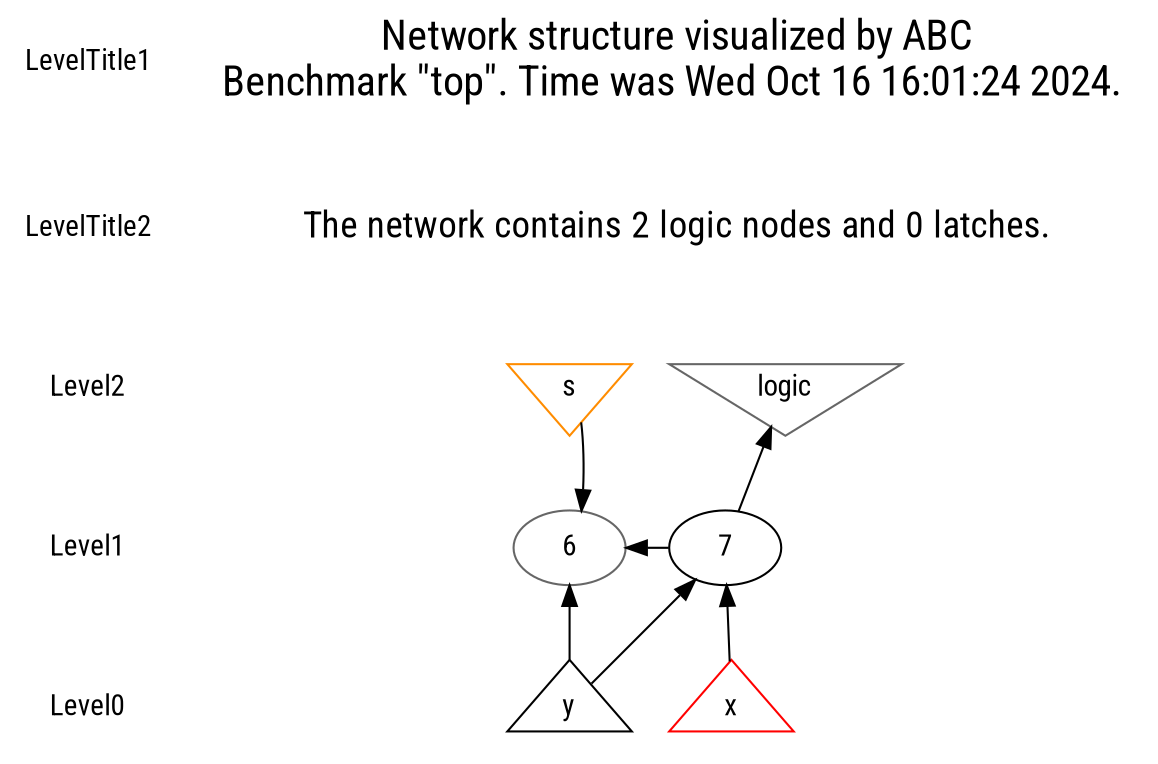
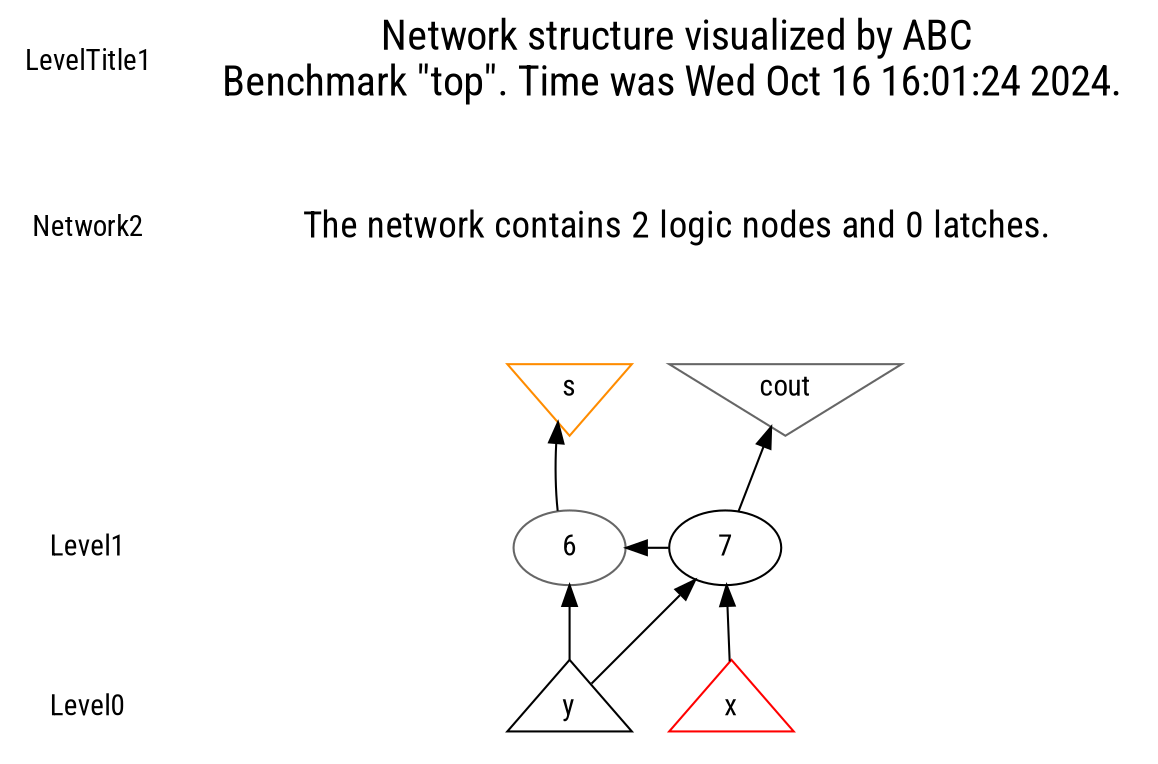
node "LevelTitle2": label "LevelTitle2" -> "Network2"
node "Level2": removed
node "logic": label "logic" -> "cout"
edge "s" -> "6": reversed
